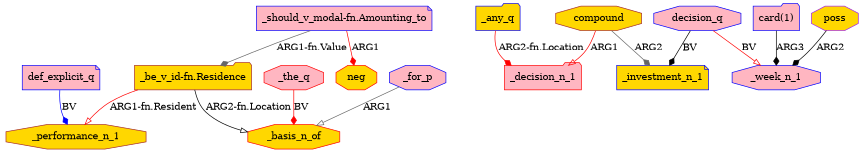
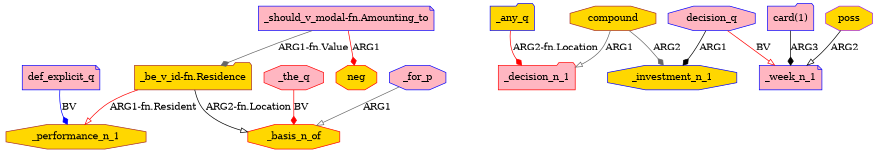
edge "poss" -> "_week_n_1": arrowhead diamond -> onormal
edge "compound" -> "_decision_n_1": color red -> gray40
edge "decision_q" -> "_investment_n_1": label "BV" -> "ARG1"
node "_investment_n_1": shape note -> octagon
node "_week_n_1": shape octagon -> note
